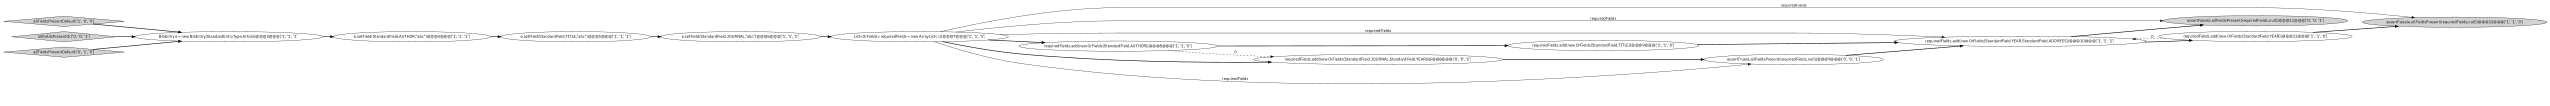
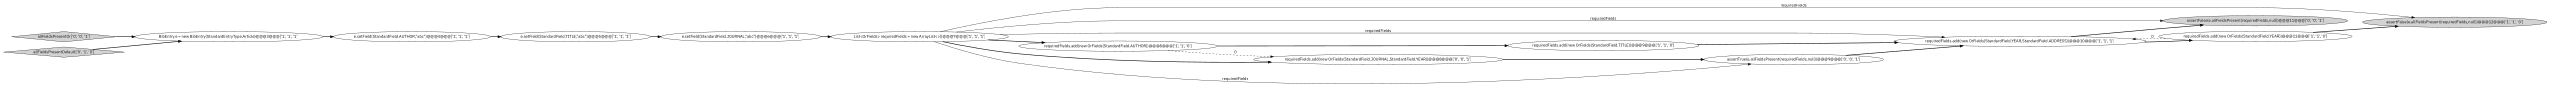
node "allFieldsPresentDefault['1', '0', '0']": removed
